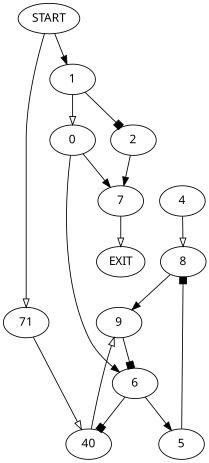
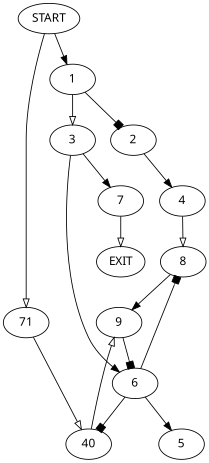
node "0": label "0" -> "3"
edge "2" -> "7": now "2" -> "4"
edge "5" -> "8": now "6" -> "8"
